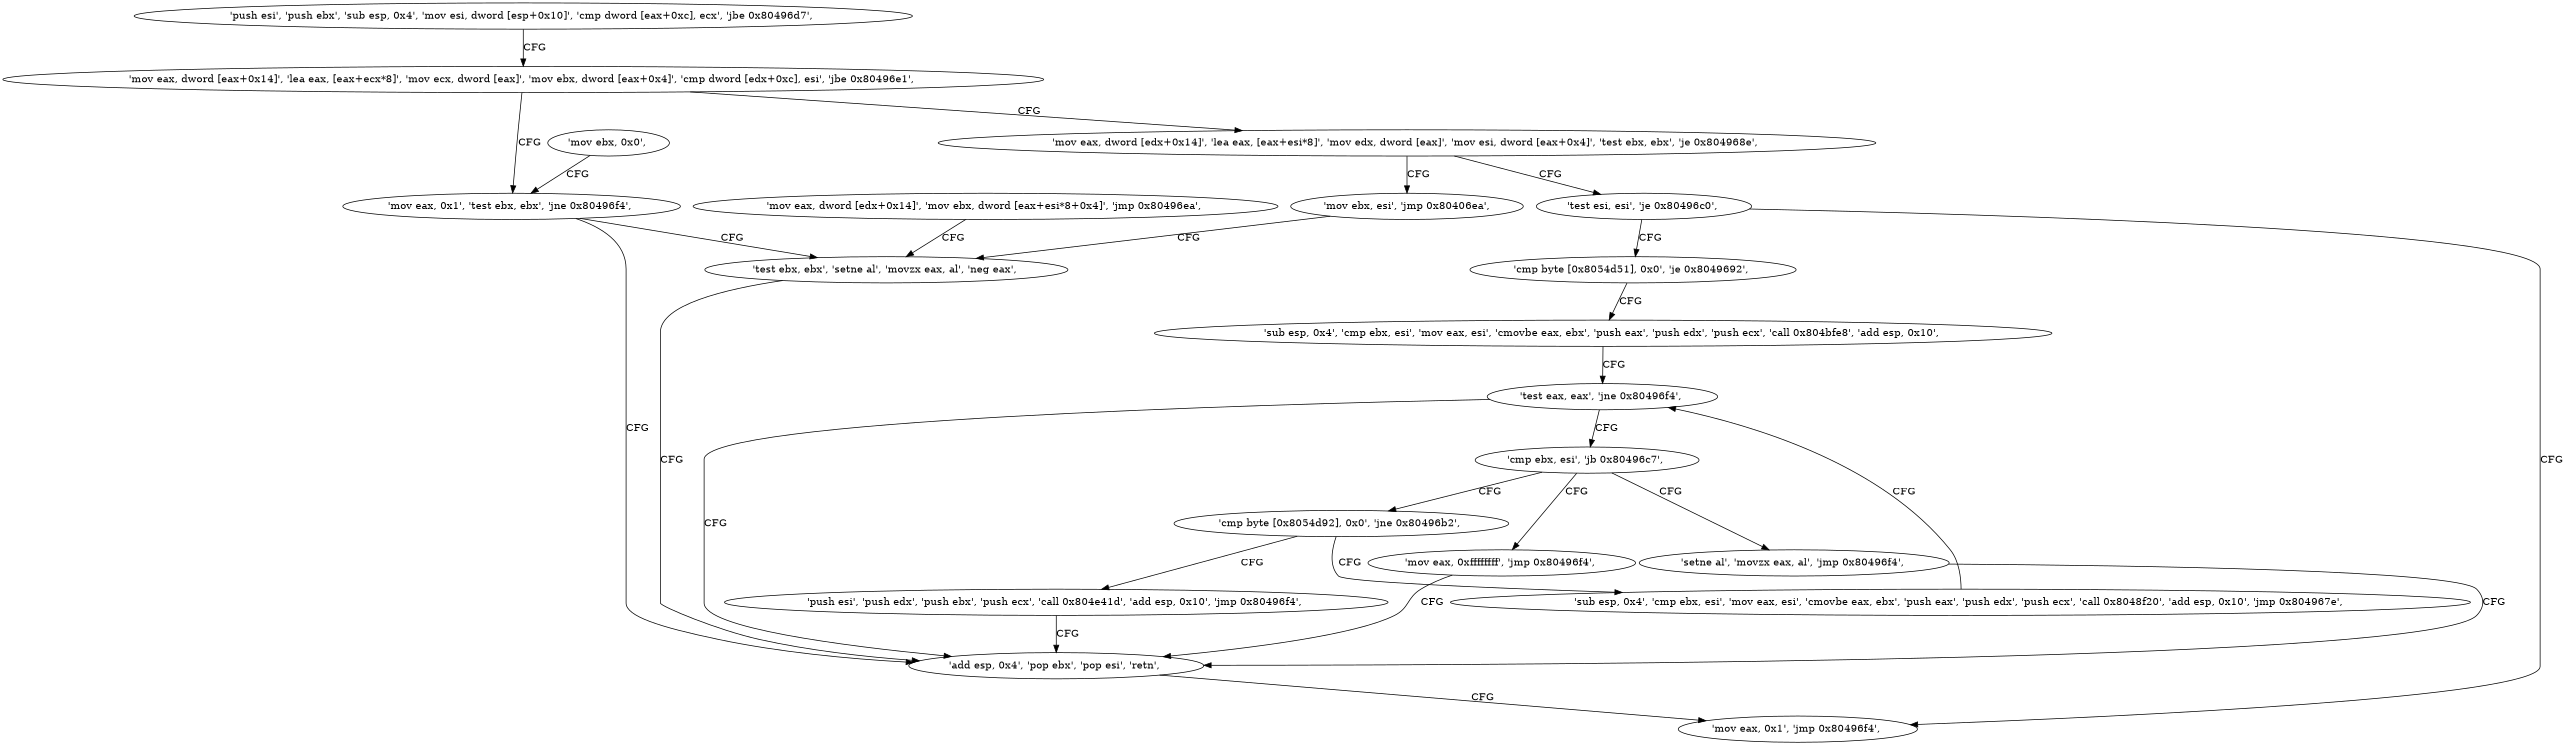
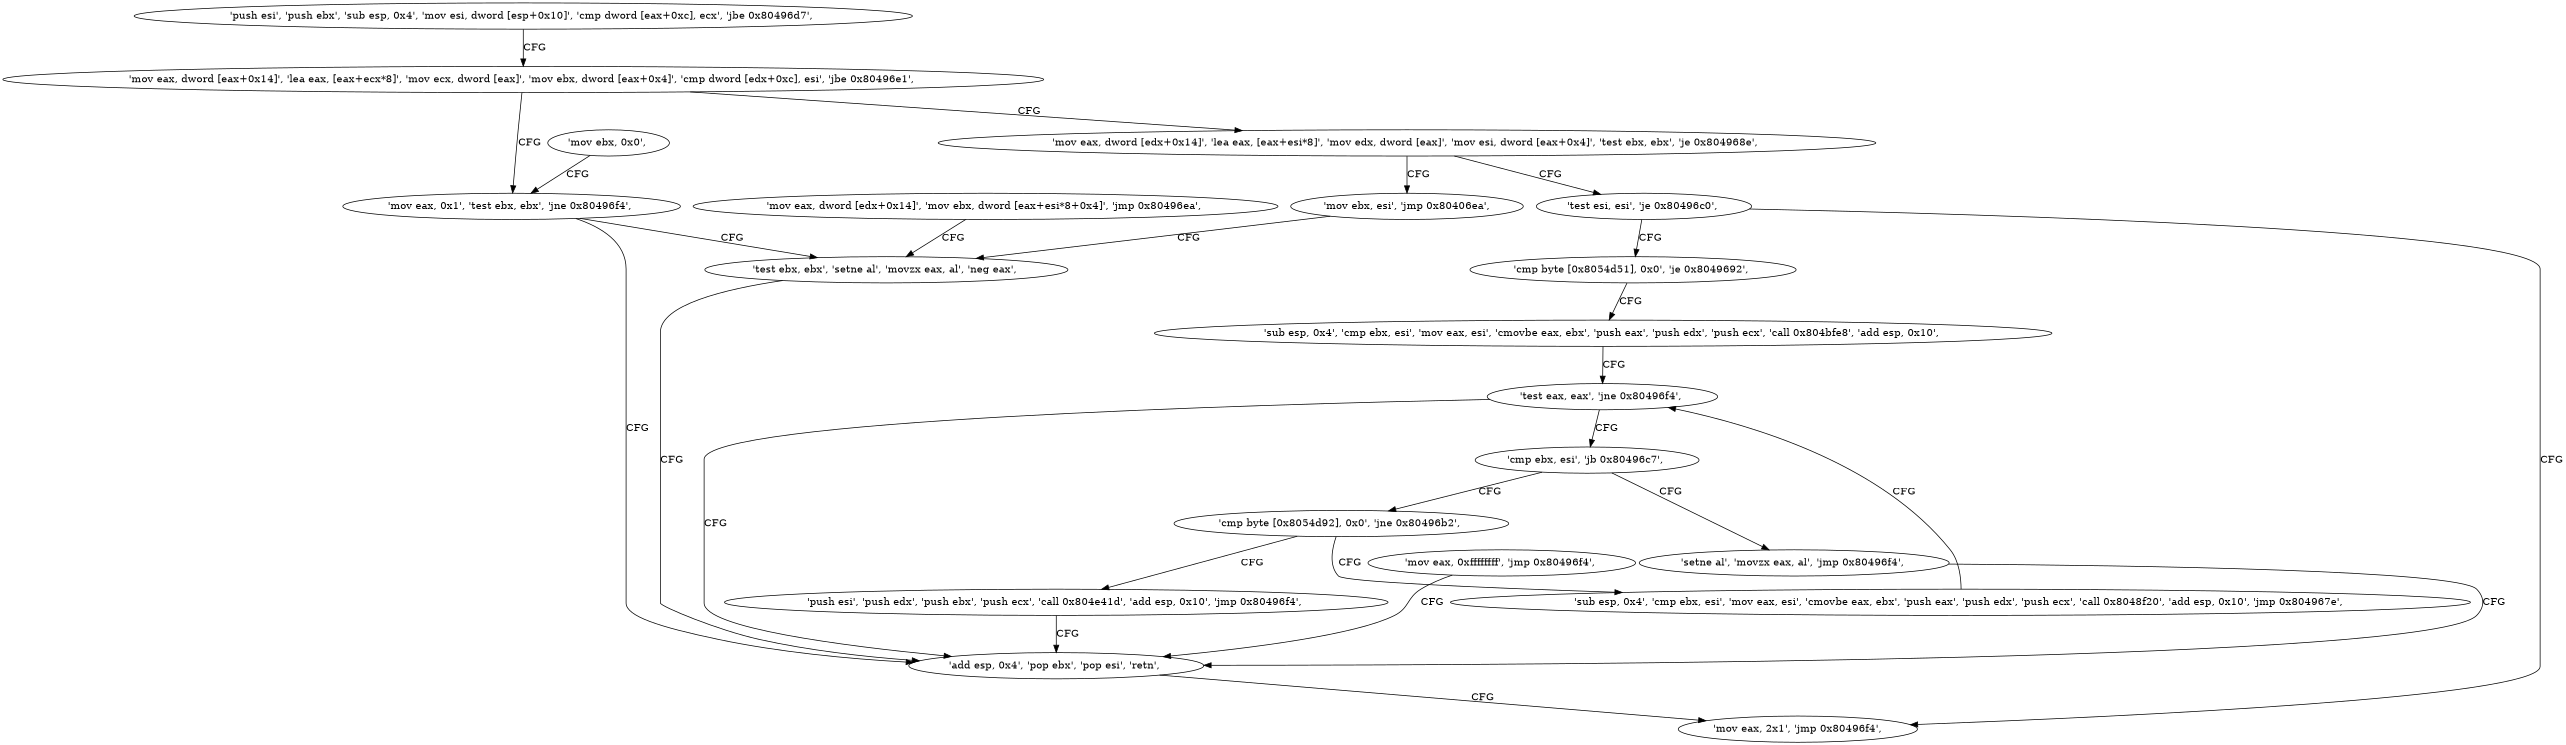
edge "'cmp ebx, esi', 'jb 0x80496c7'," -> "'mov eax, 0xffffffff', 'jmp 0x80496f4',": removed, label "CFG"
node "'mov eax, 0x1', 'jmp 0x80496f4',": label "'mov eax, 0x1', 'jmp 0x80496f4'," -> "'mov eax, 2x1', 'jmp 0x80496f4',"
